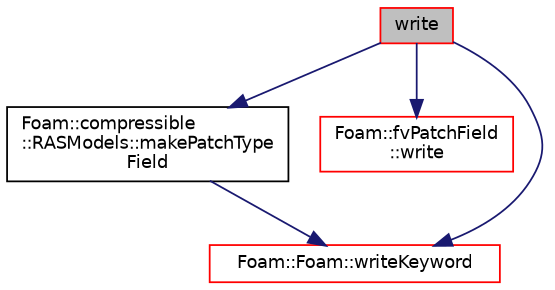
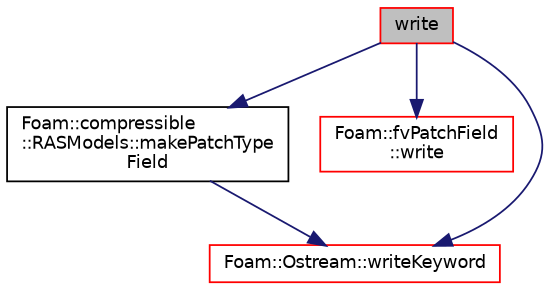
node "Foam::Foam::writeKeyword": label "Foam::Foam::writeKeyword" -> "Foam::Ostream::writeKeyword"
